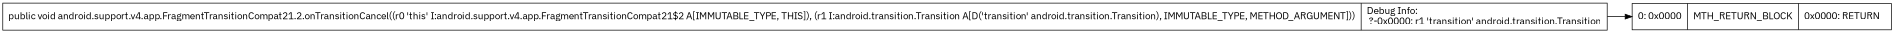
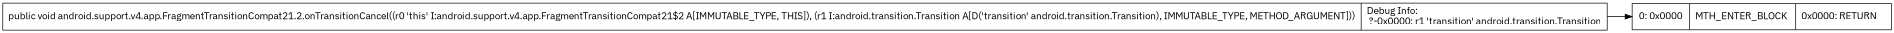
node "0: 0x0000": text "MTH_RETURN_BLOCK" -> "MTH_ENTER_BLOCK"
